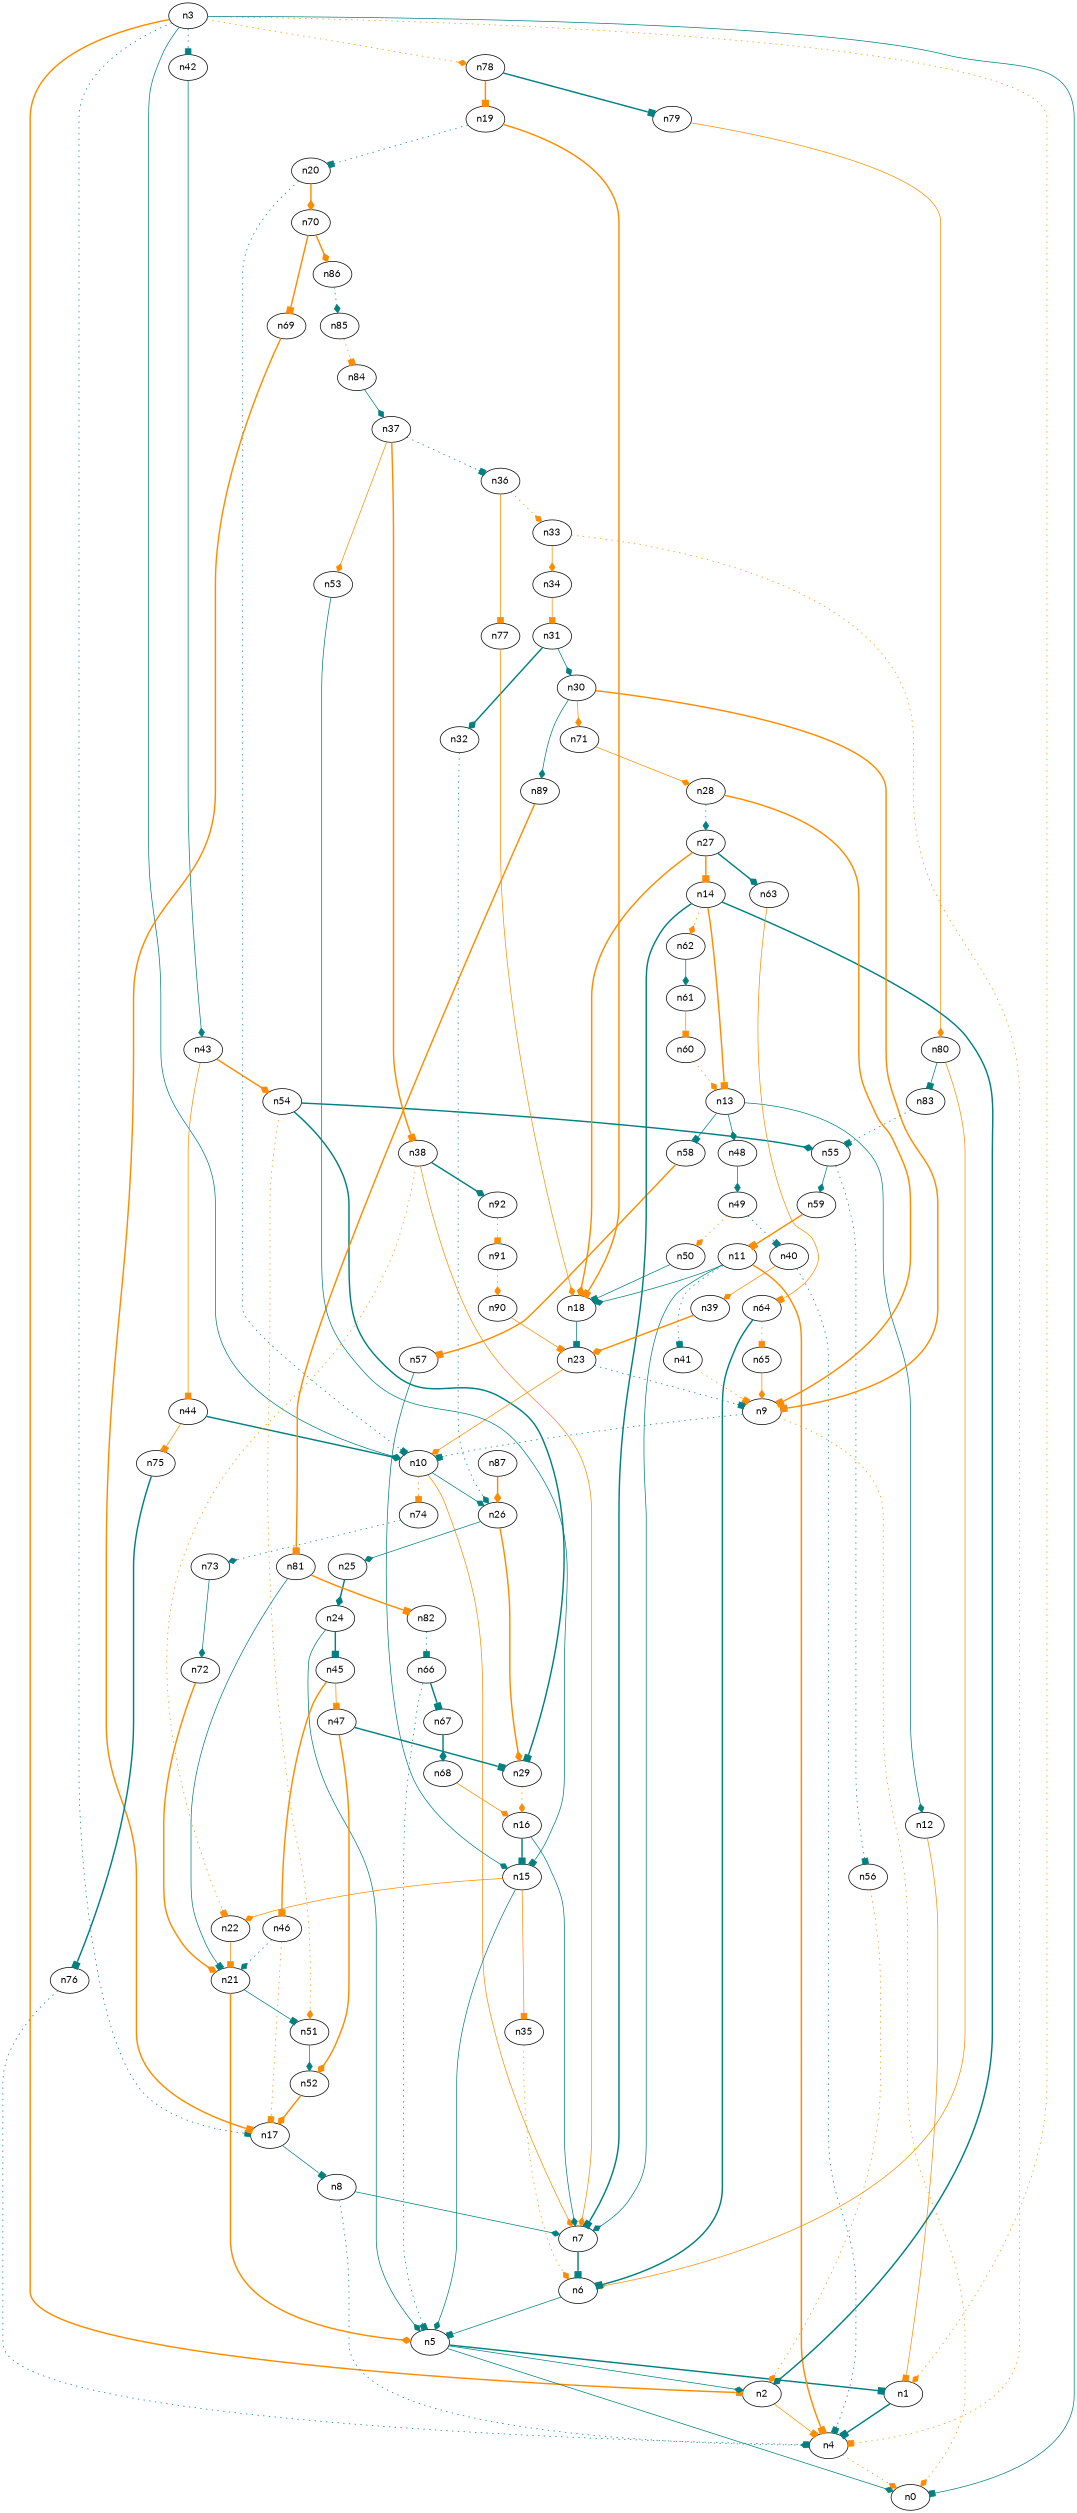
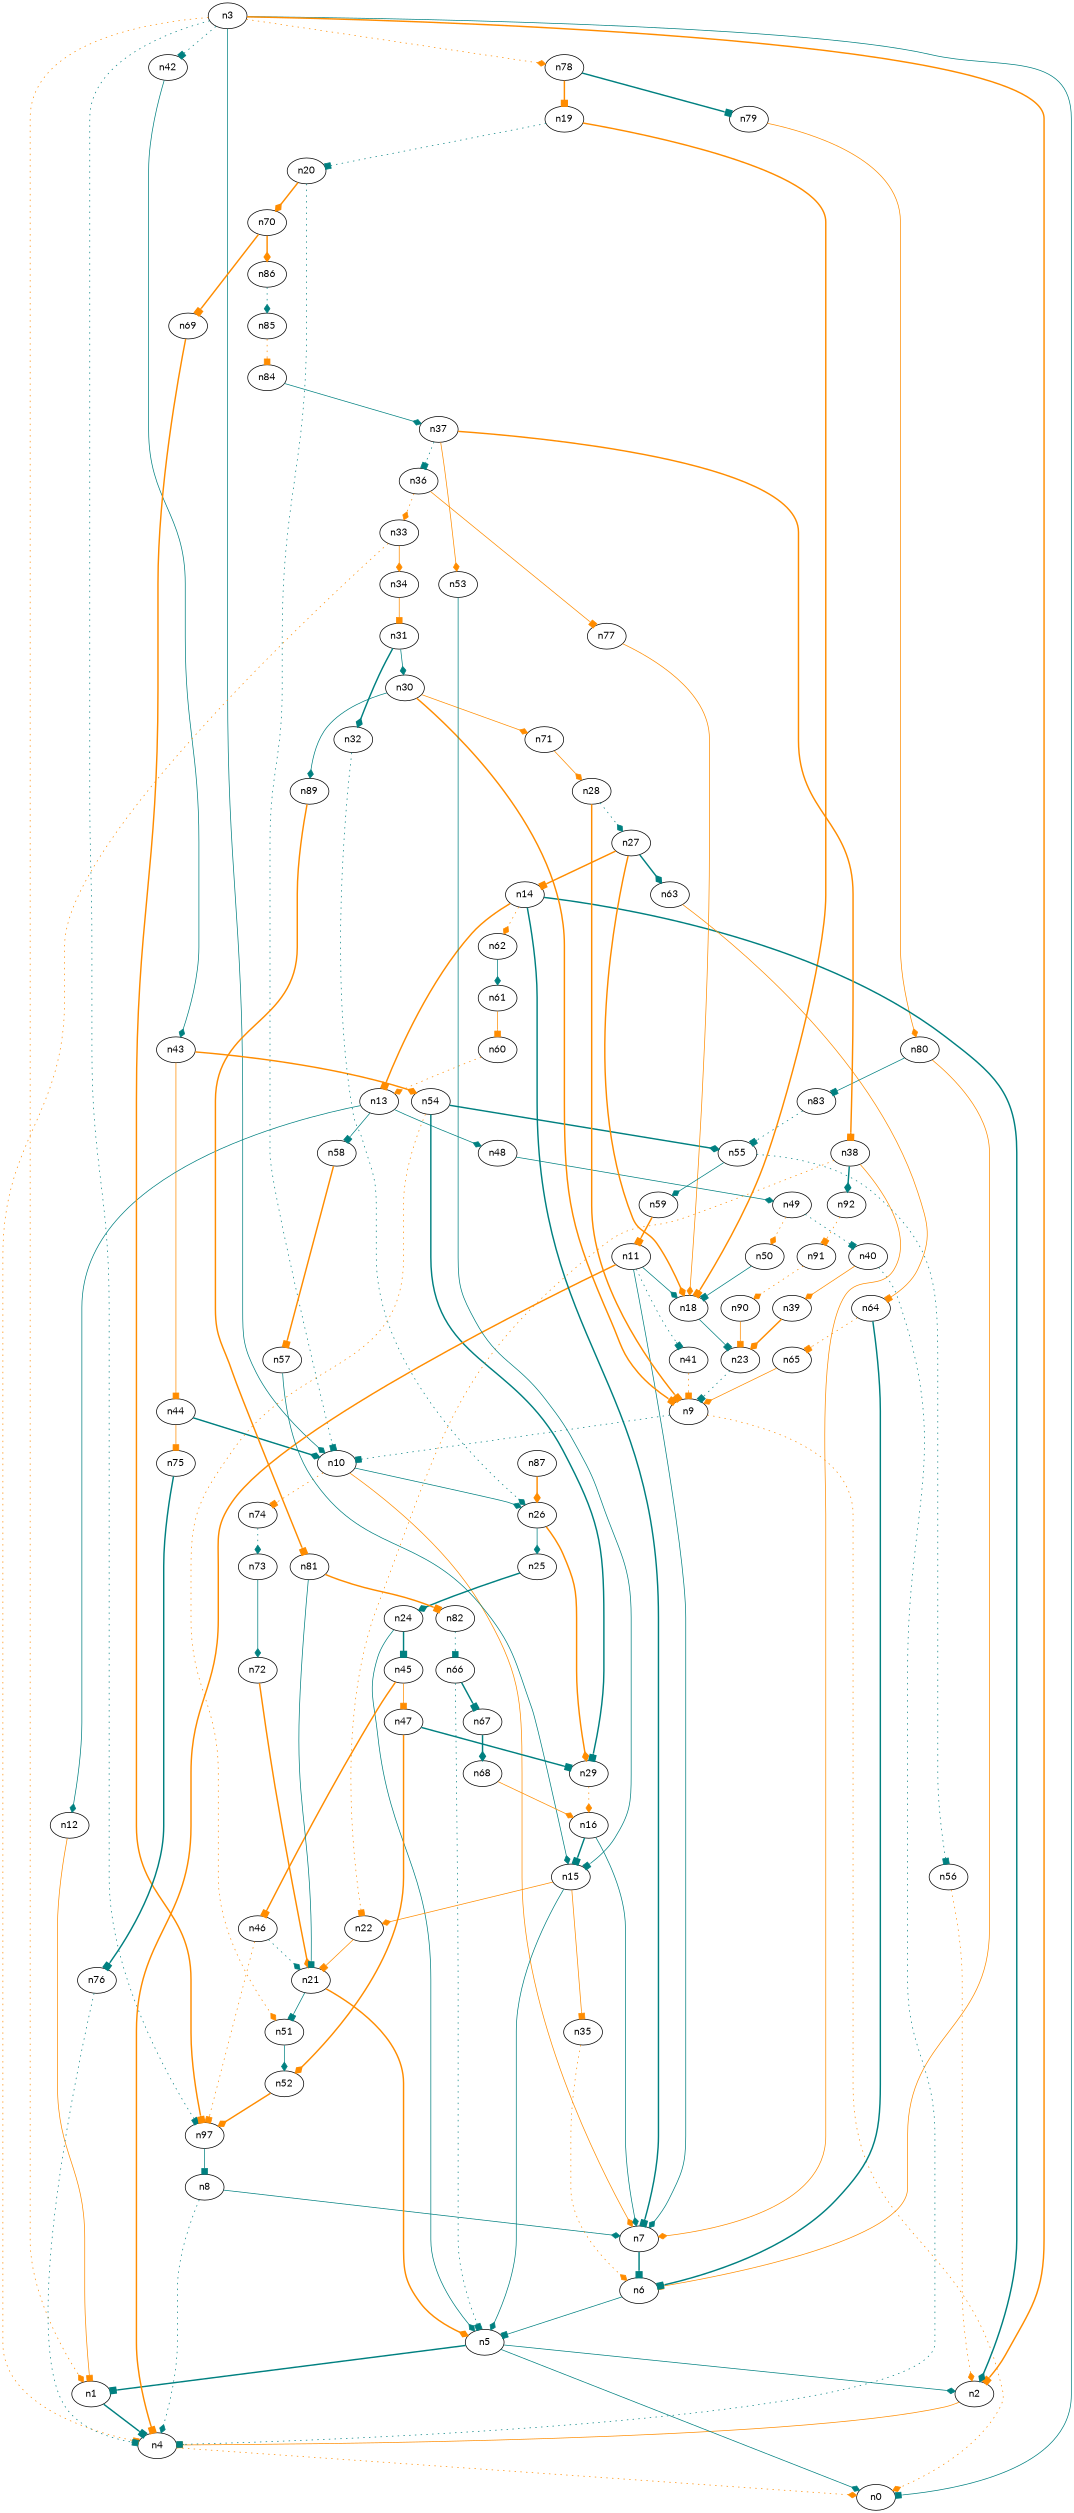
edge "n23" -> "n10": removed
edge "n80" -> "n6": arrowhead diamond -> box
node "n17": label "n17" -> "n97"
